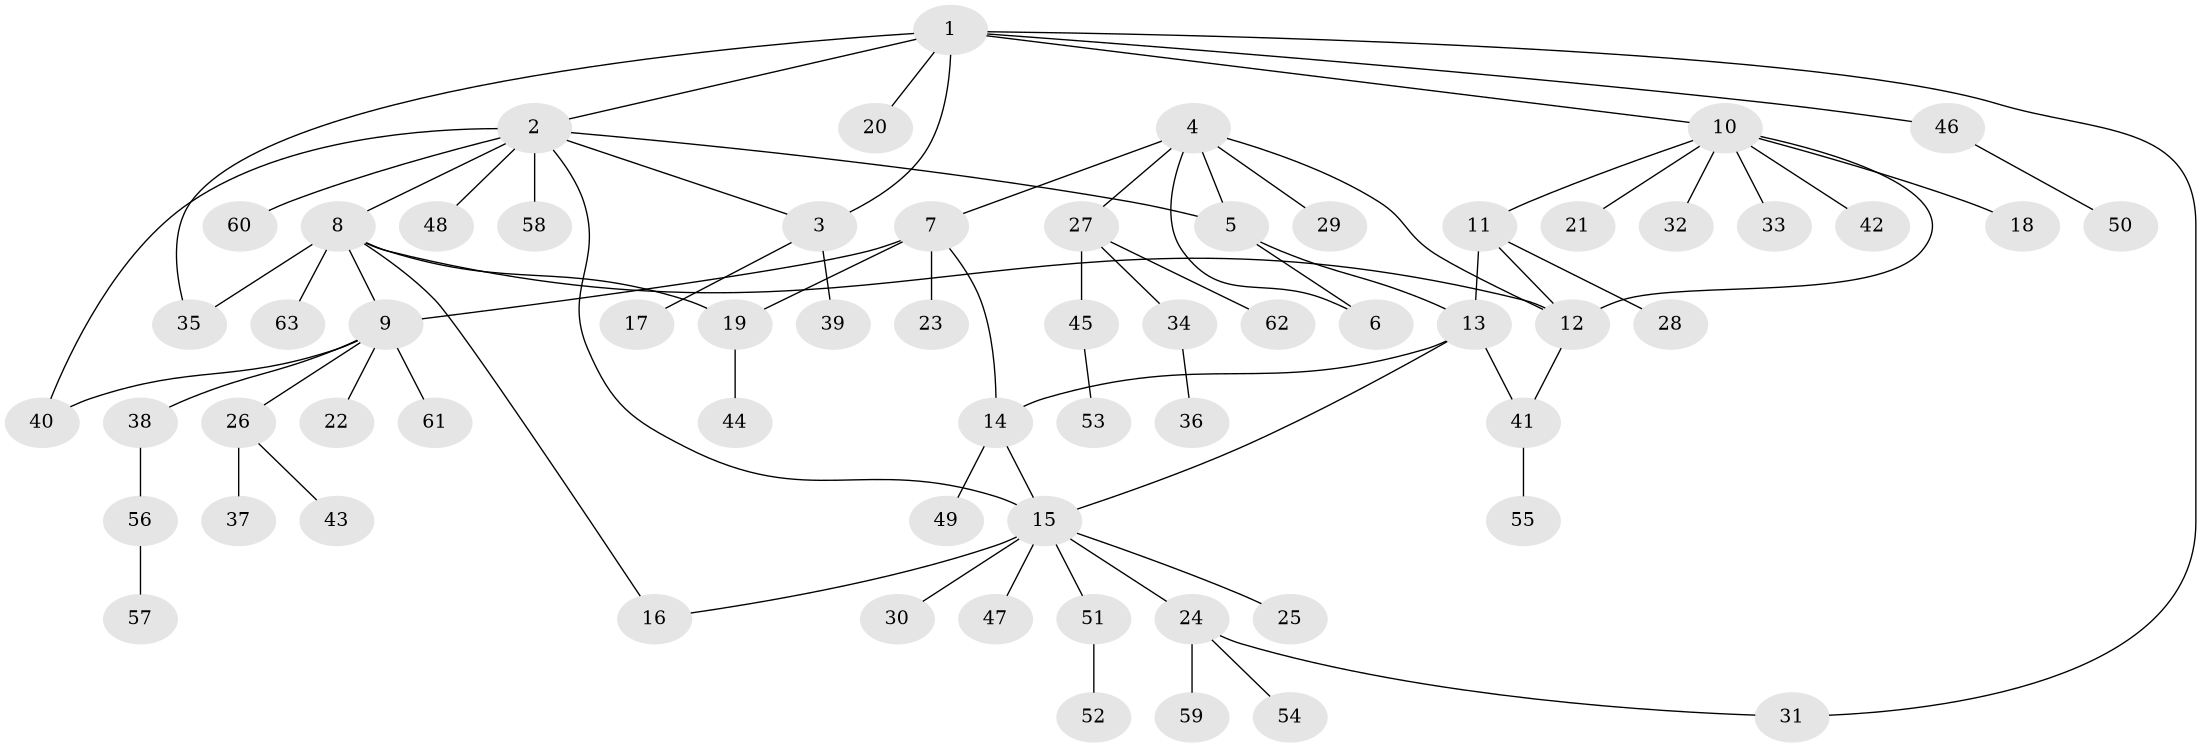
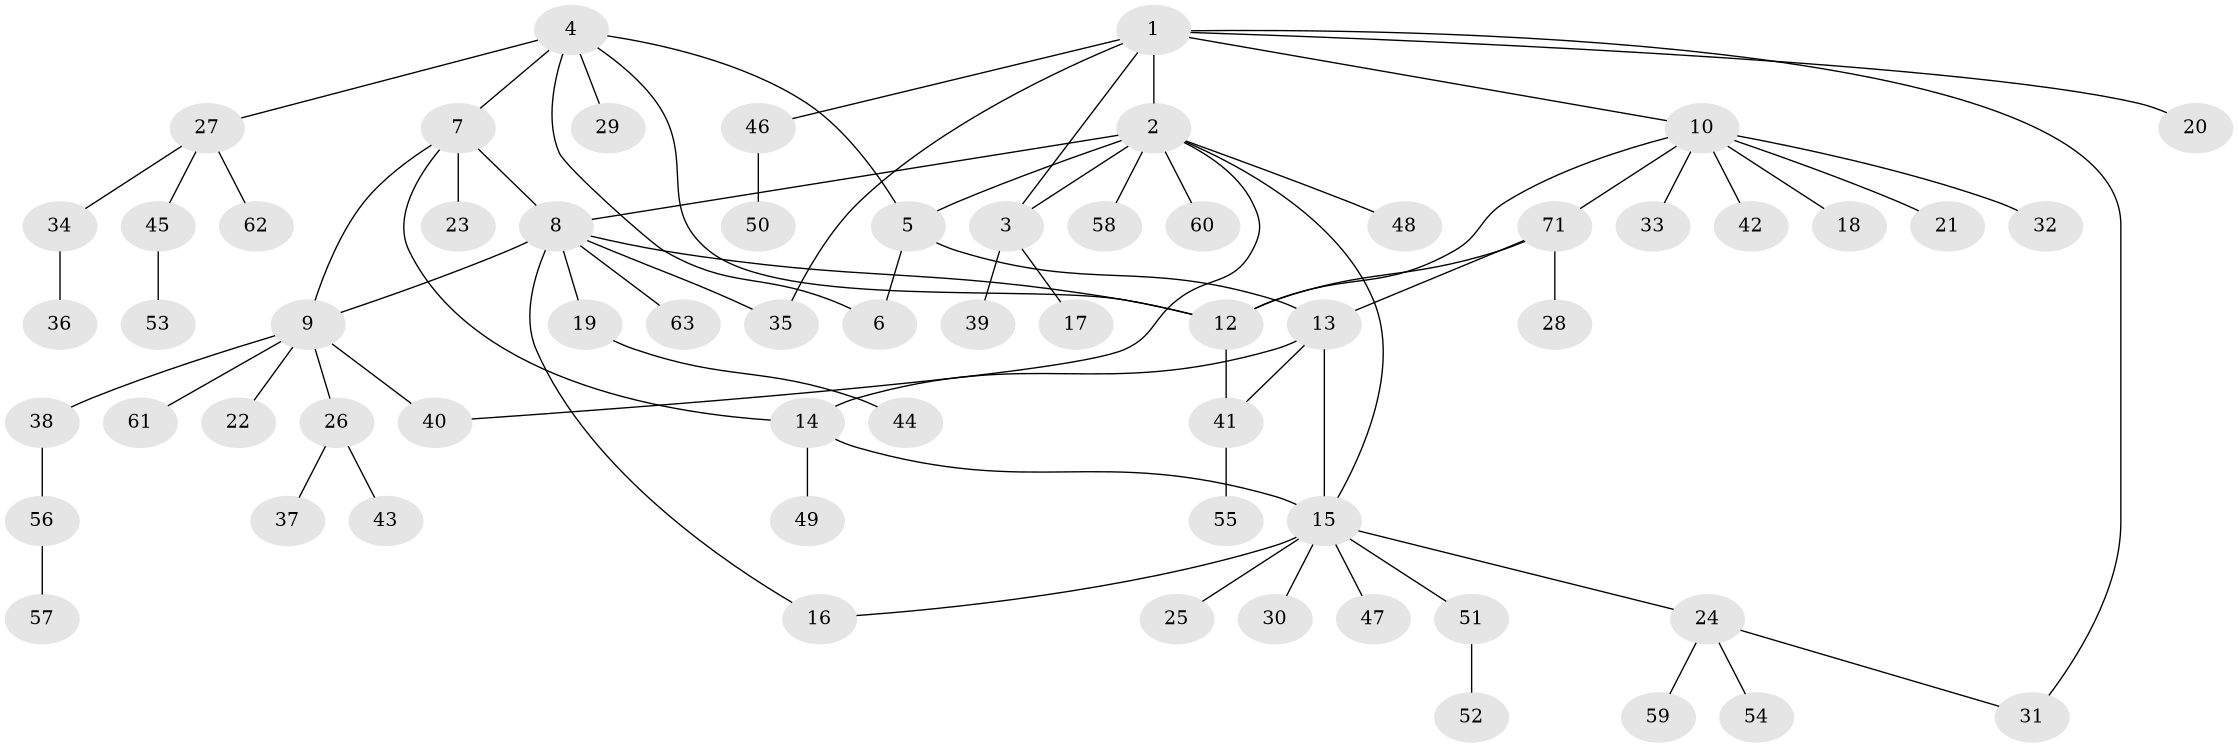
node "11": label "11" -> "71"
edge "7" -- "19": now "7" -- "8"
